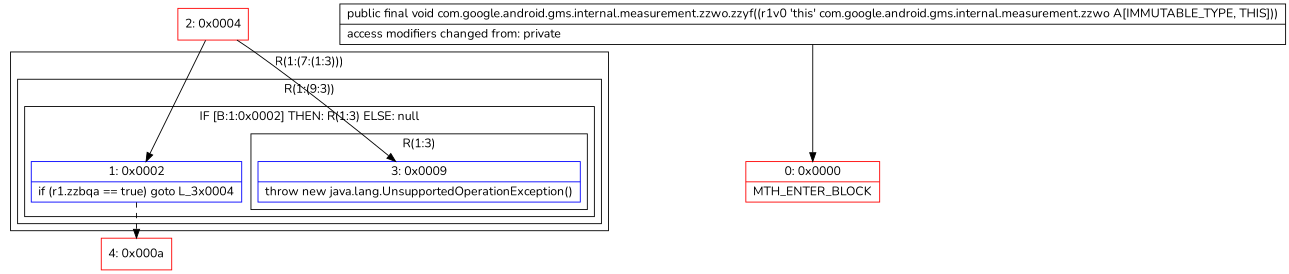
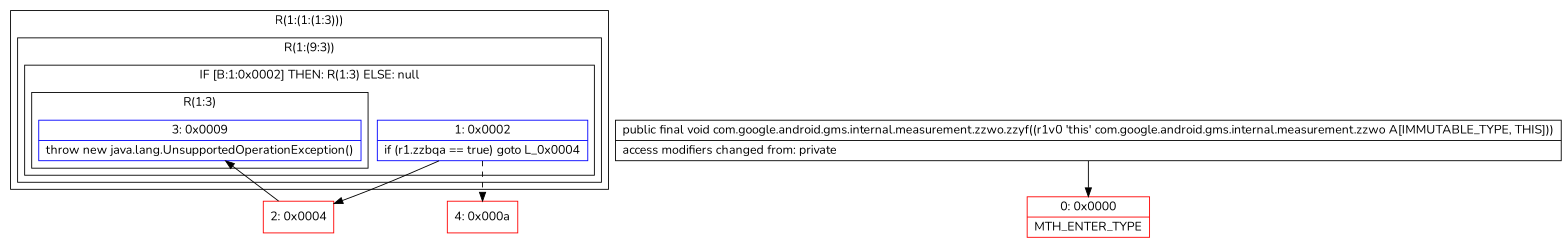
cluster "R(1:(7:(1:3)))": label "R(1:(7:(1:3)))" -> "R(1:(1:(1:3)))"
edge "2: 0x0004" -> "1: 0x0002": reversed
node "1: 0x0002": text "if (r1.zzbqa == true) goto L_3x0004" -> "if (r1.zzbqa == true) goto L_0x0004"
node "0: 0x0000": text "MTH_ENTER_BLOCK" -> "MTH_ENTER_TYPE"
